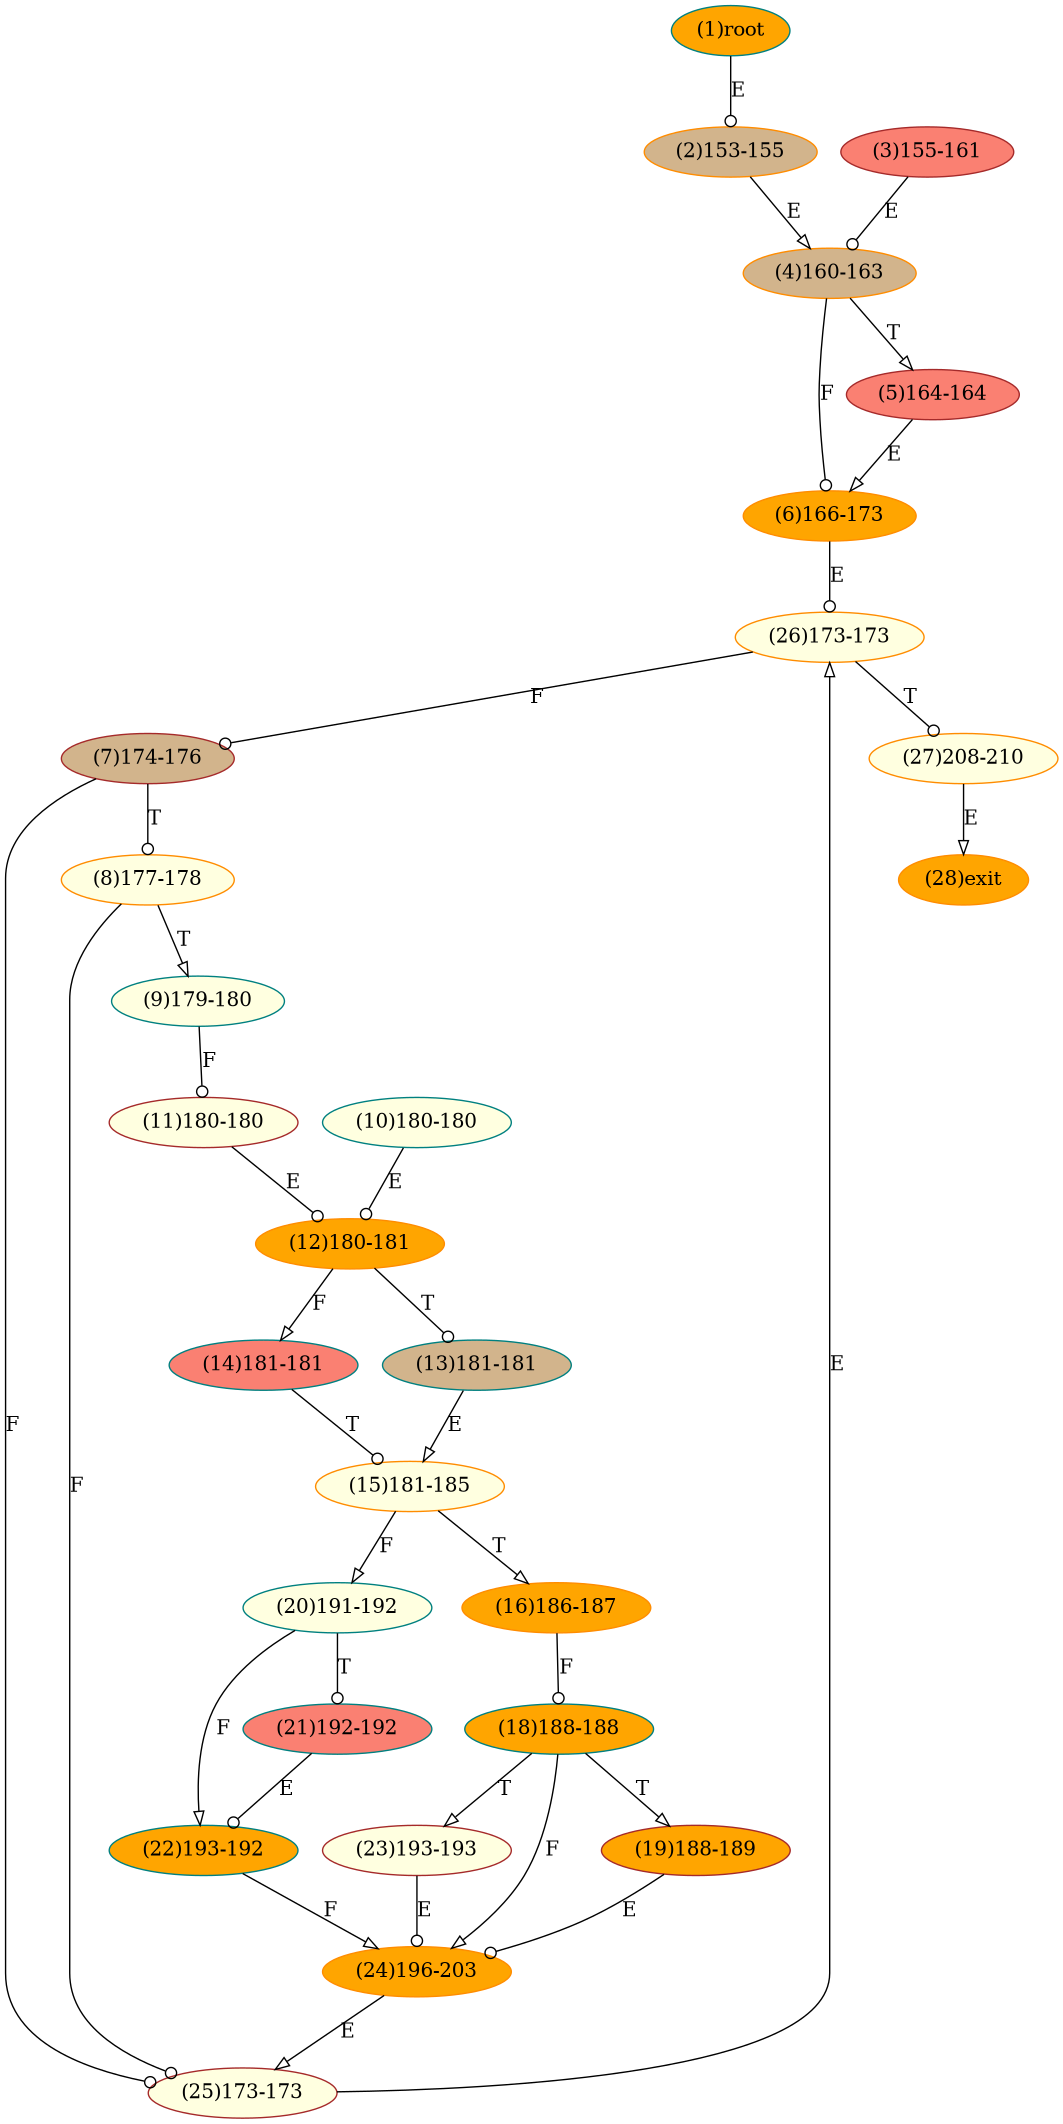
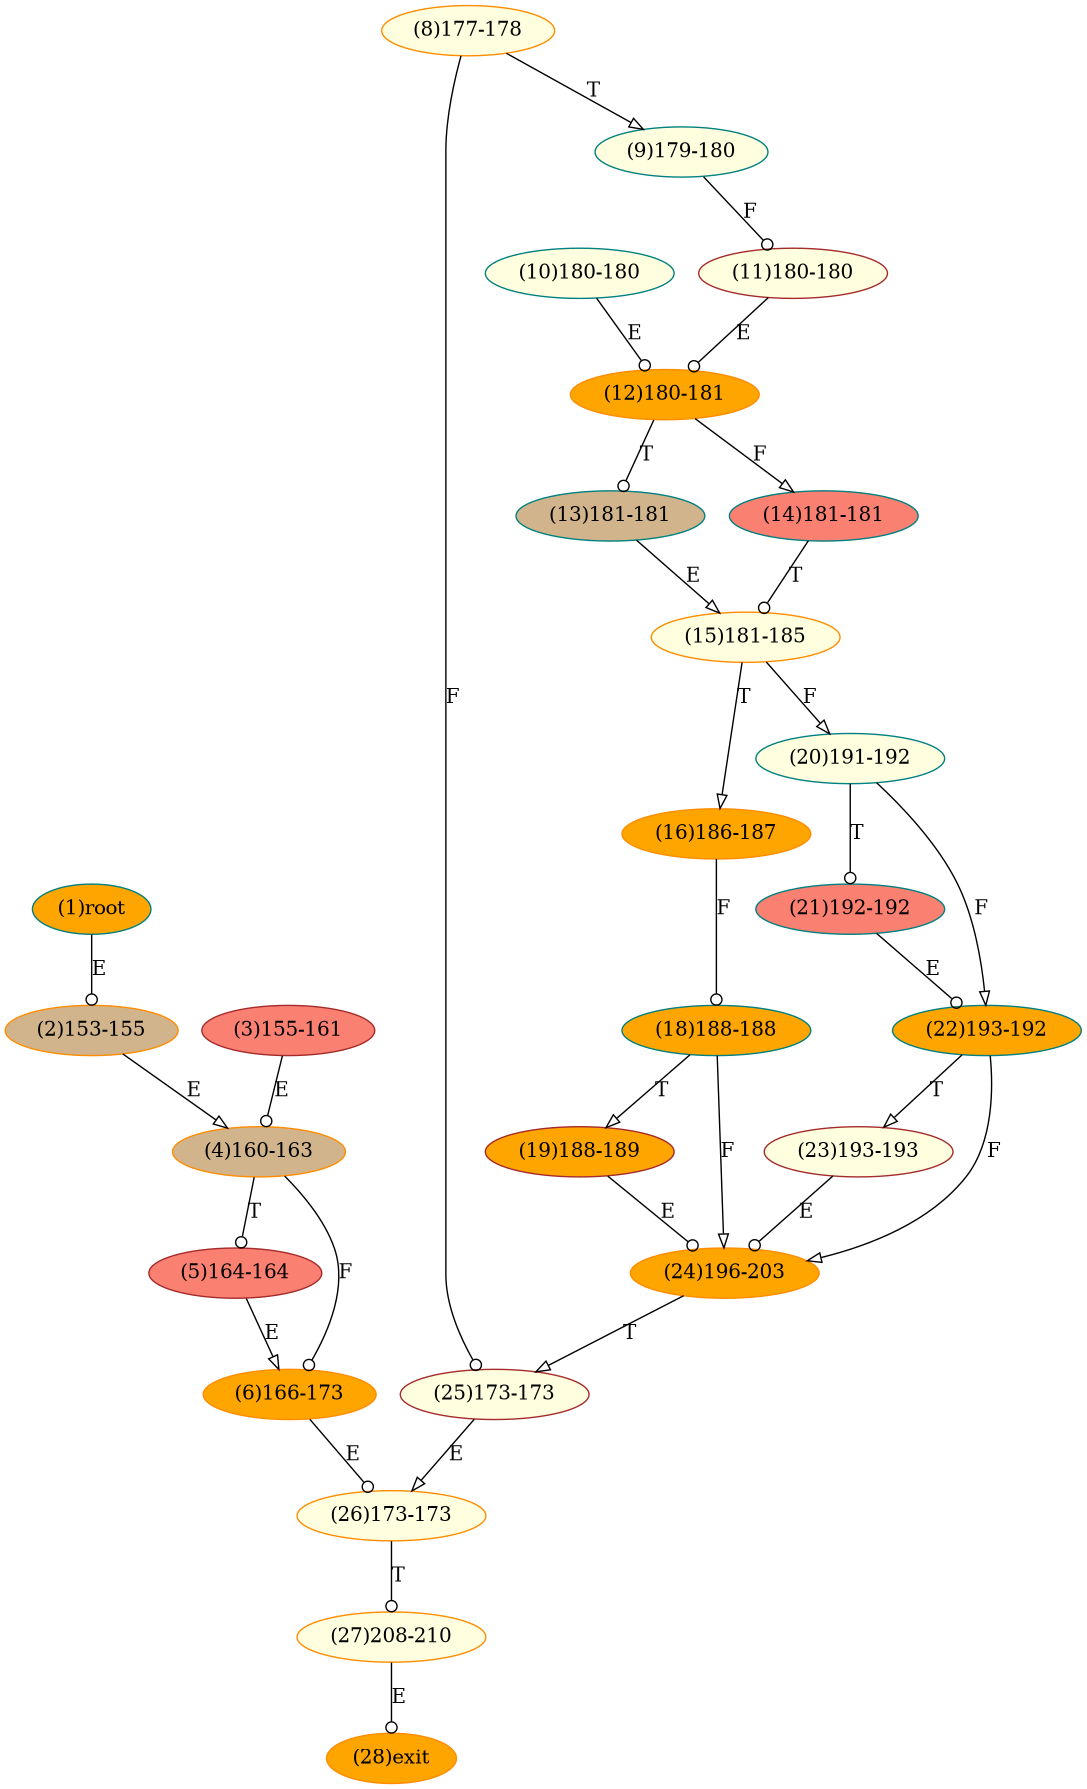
edge "(4)160-163" -> "(5)164-164": arrowhead onormal -> odot
node "(7)174-176": removed
edge "(27)208-210" -> "(28)exit": arrowhead onormal -> odot
edge "(18)188-188" -> "(23)193-193": now "(22)193-192" -> "(23)193-193"
edge "(24)196-203" -> "(25)173-173": label "E" -> "T"
